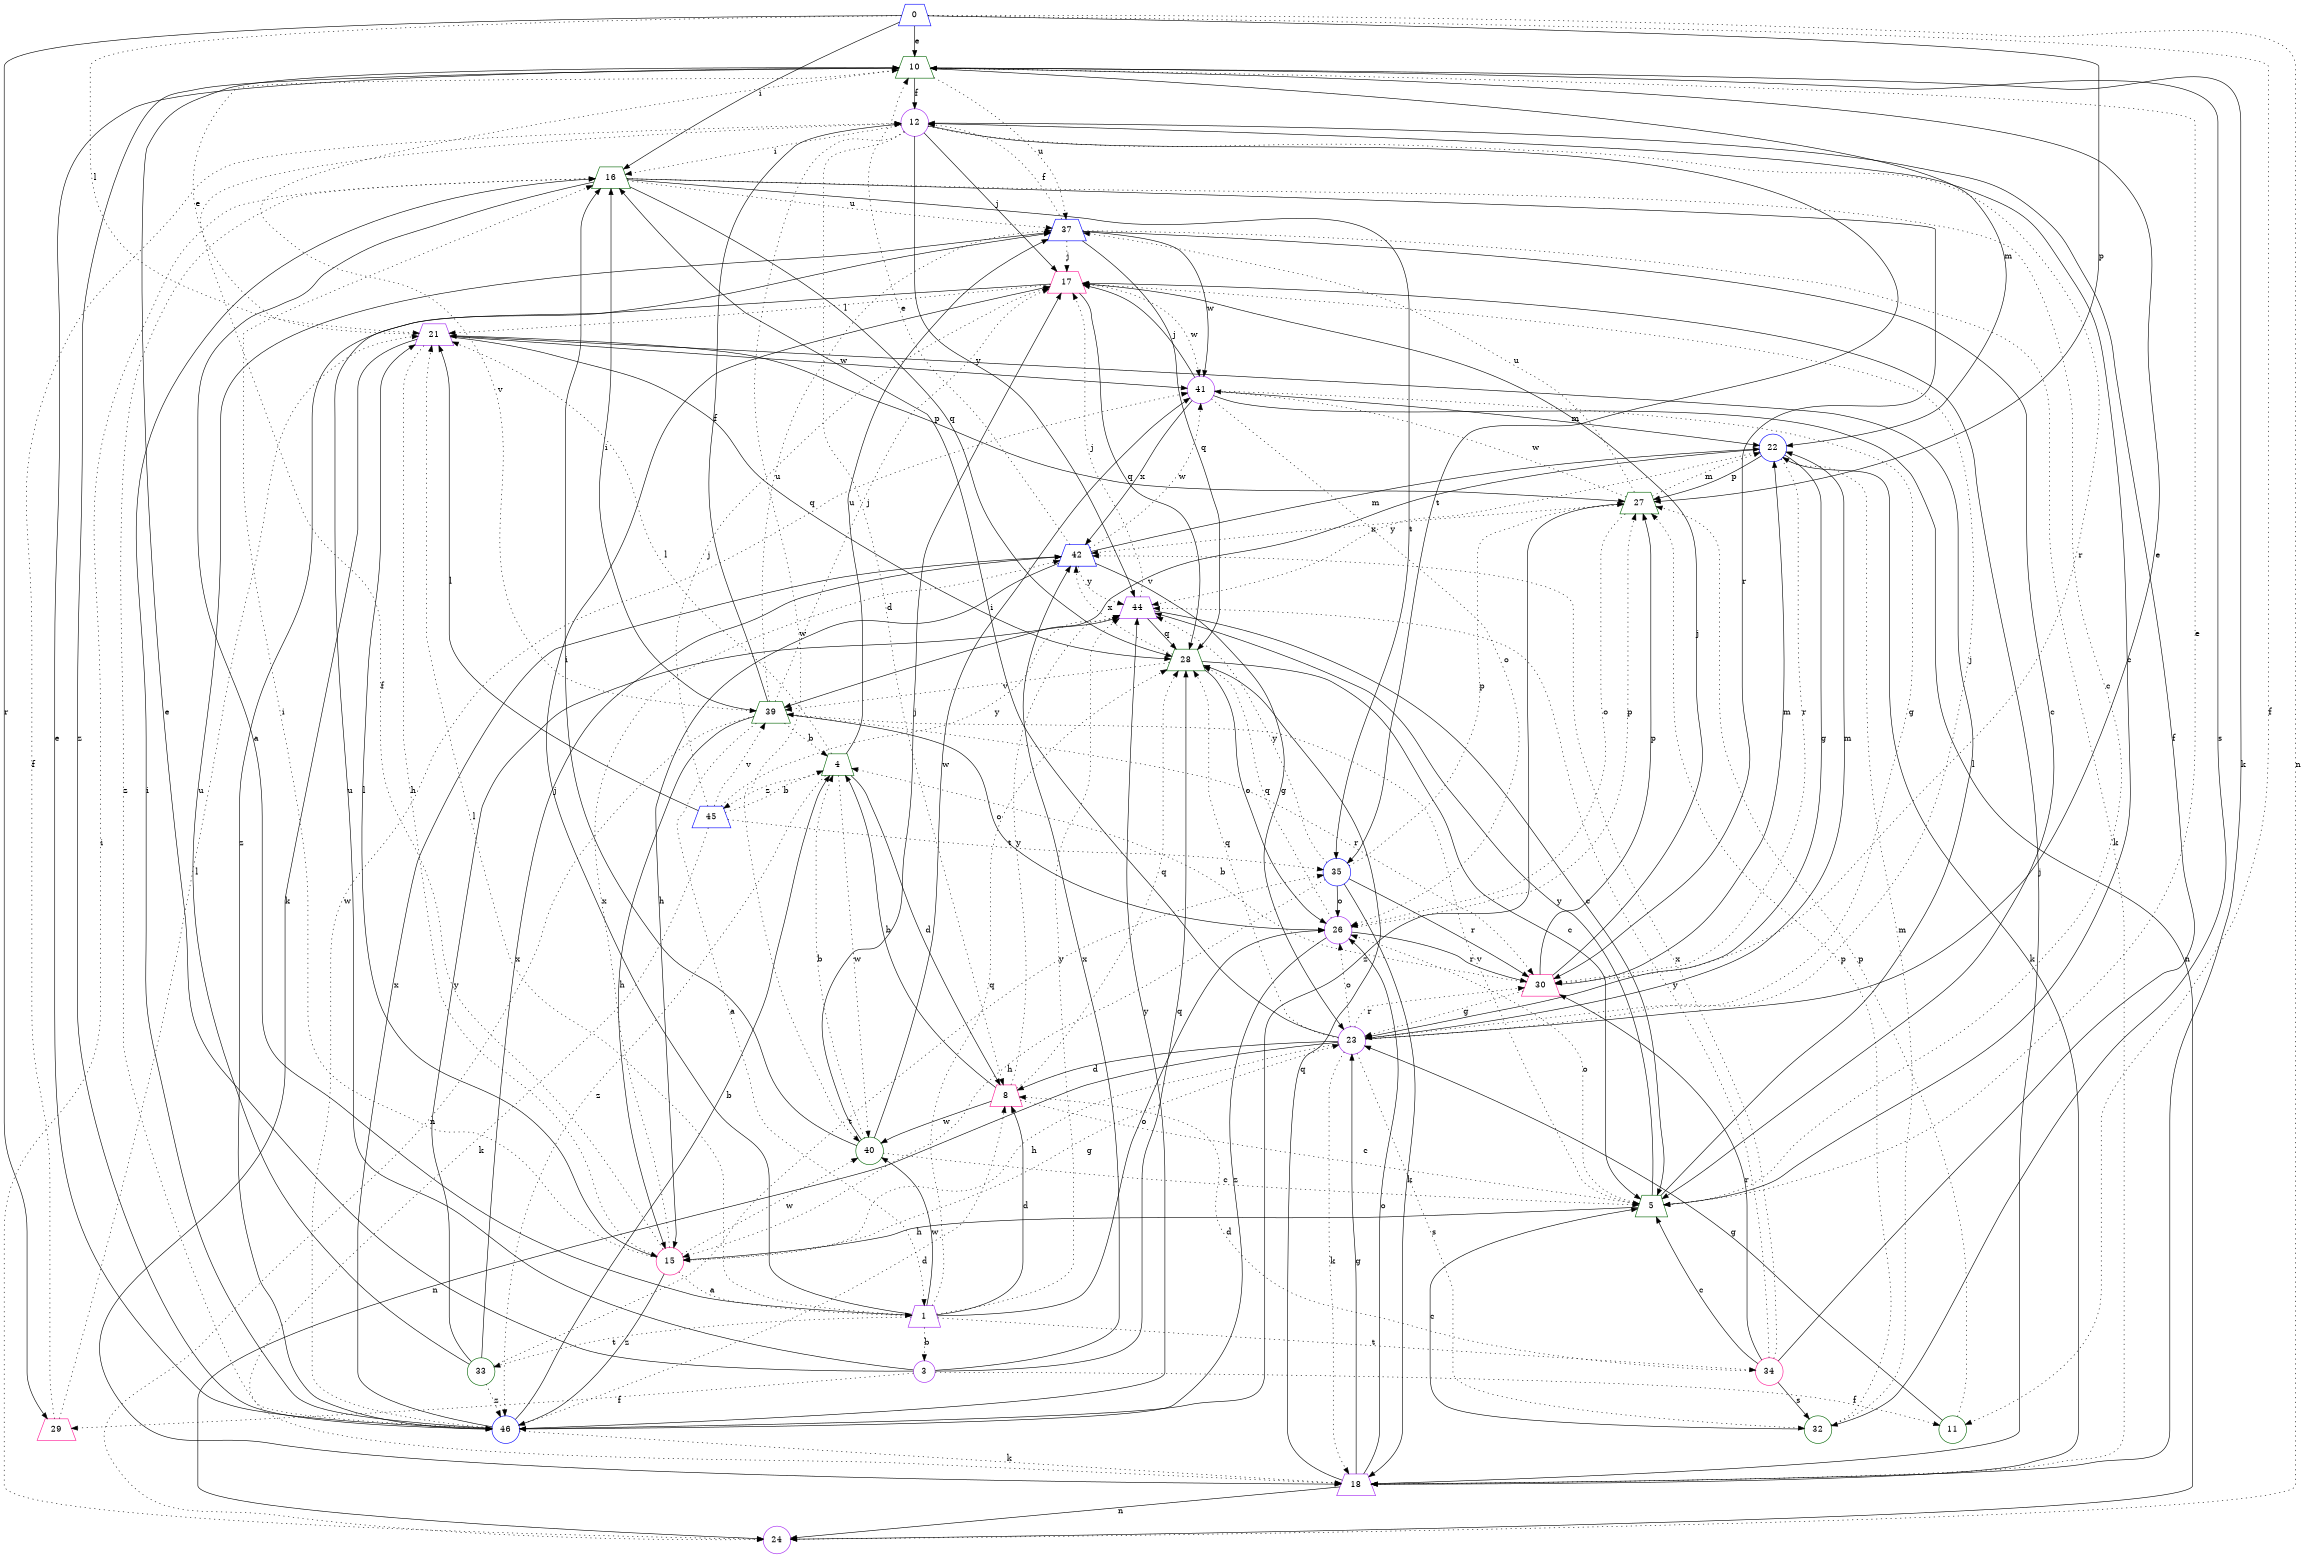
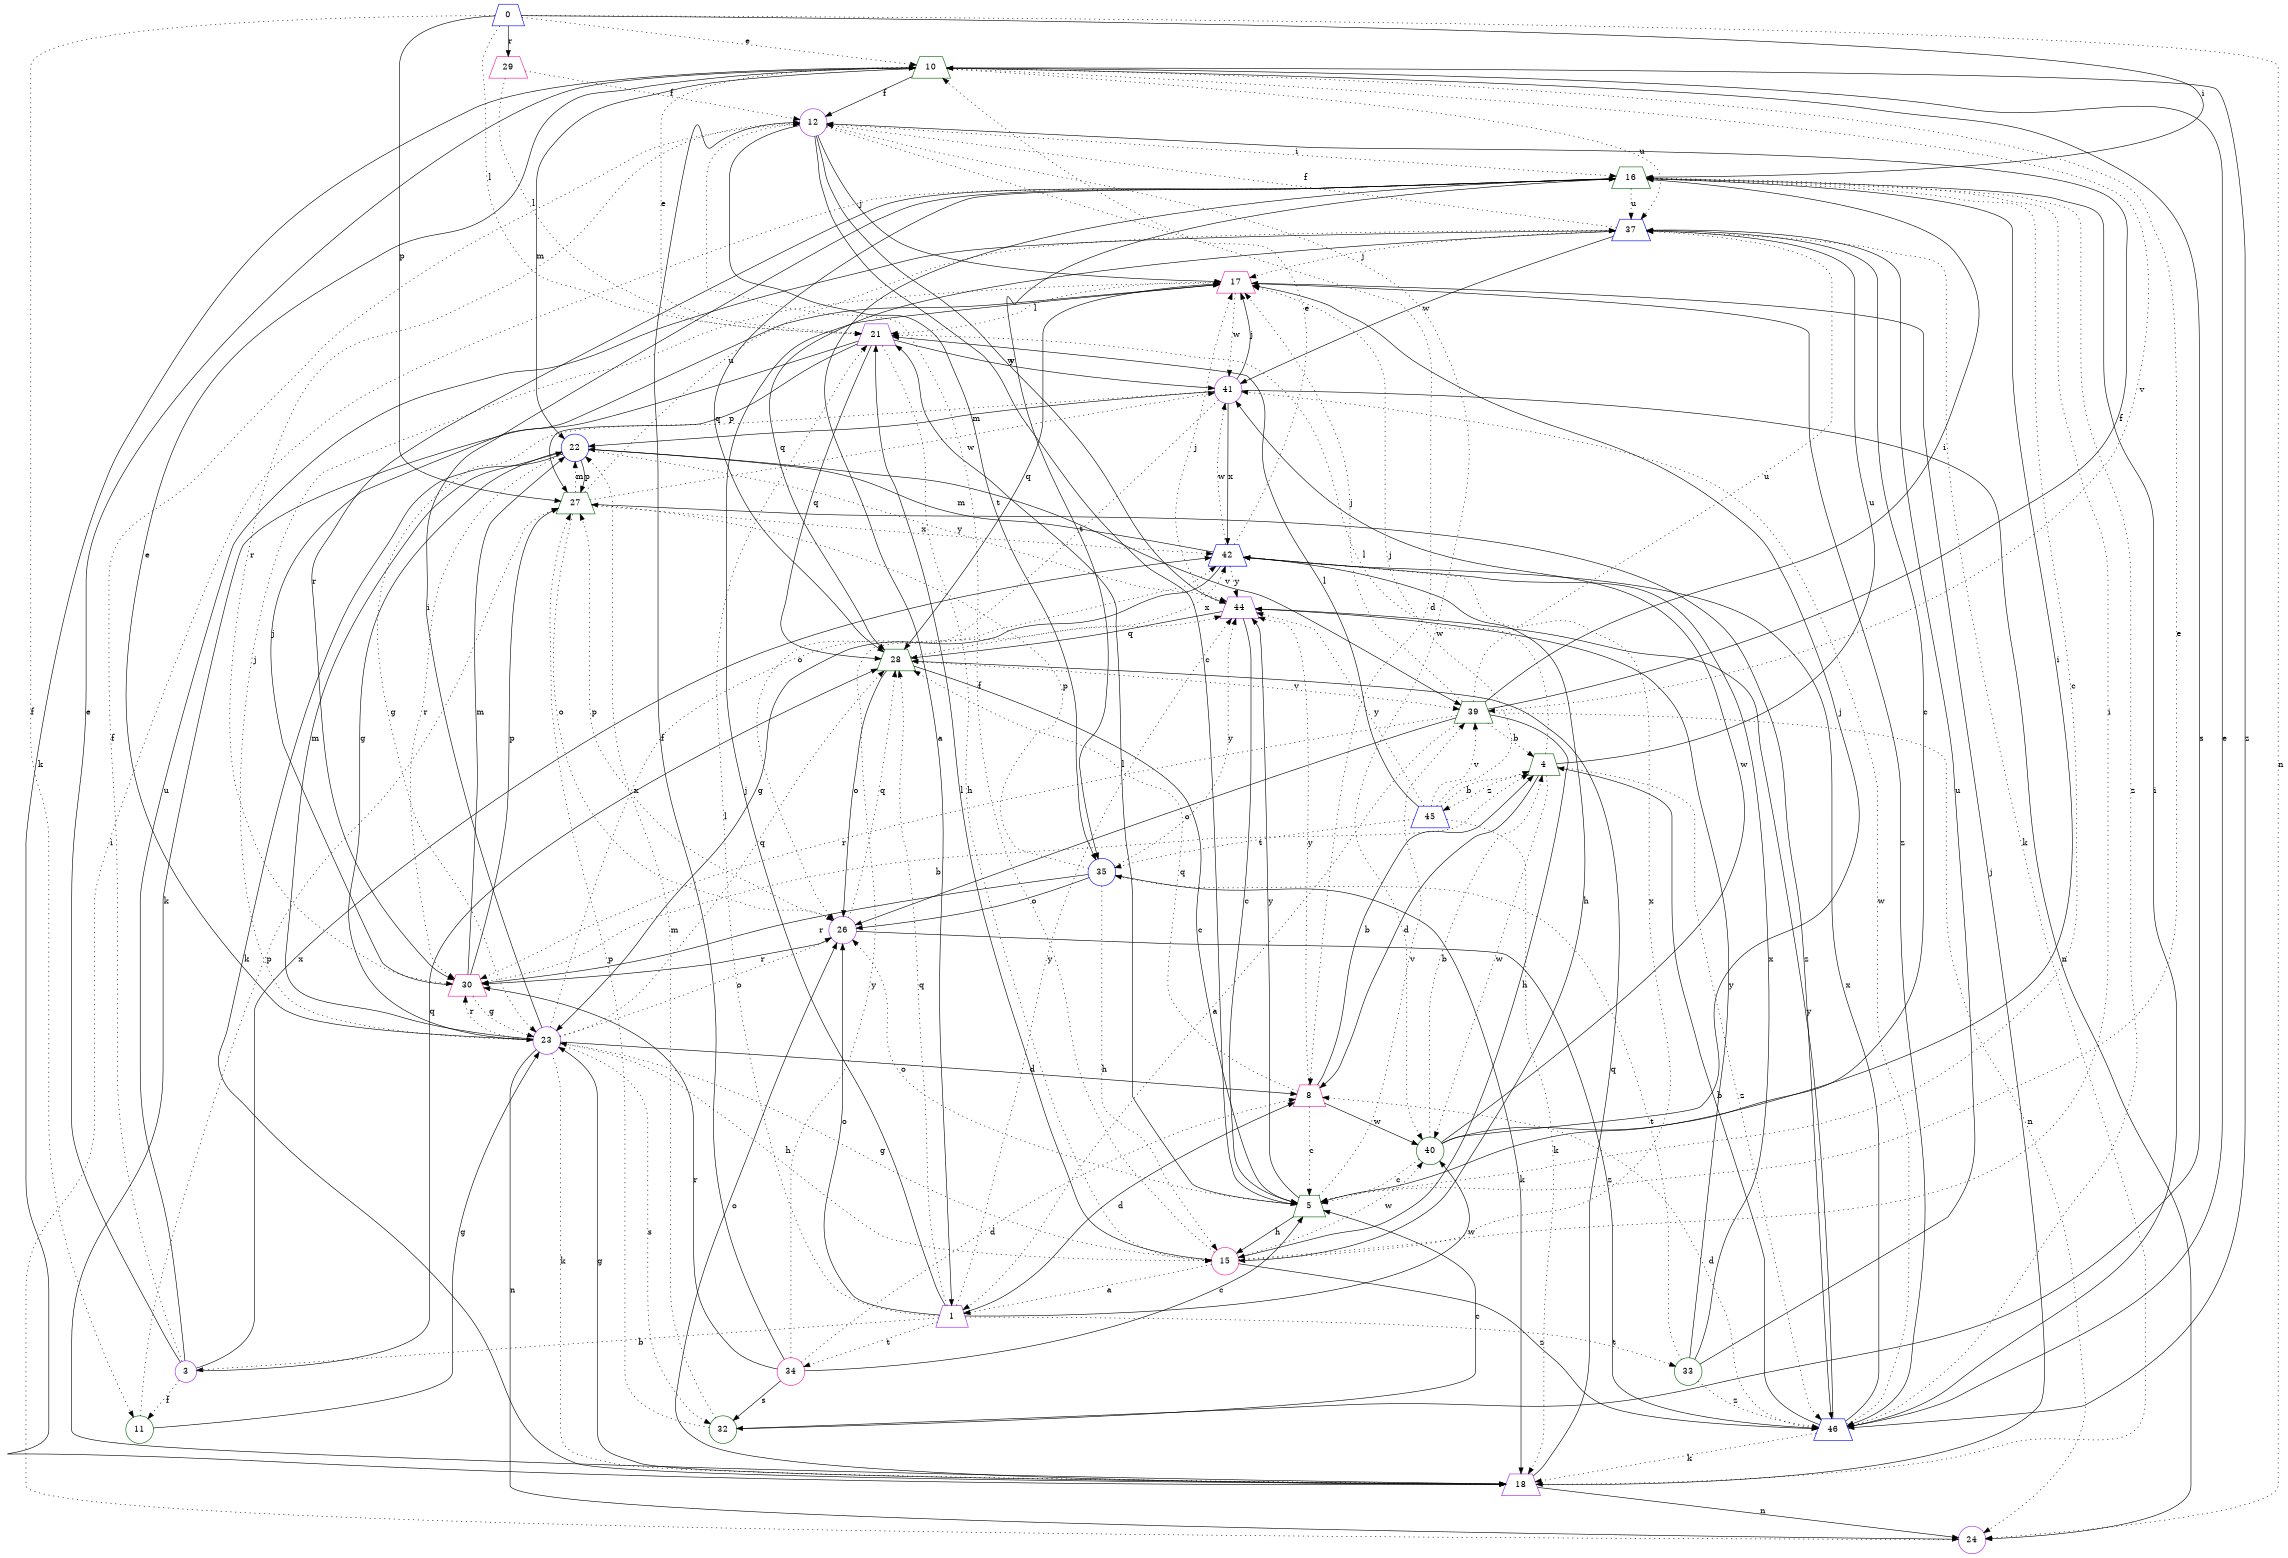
edge "0" -> "10": style solid -> dotted
edge "34" -> "42": now "23" -> "42"
edge "3" -> "29": now "3" -> "12"
node "46": shape circle -> trapezium
